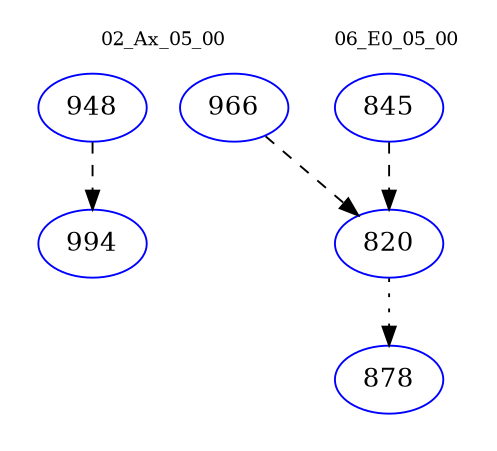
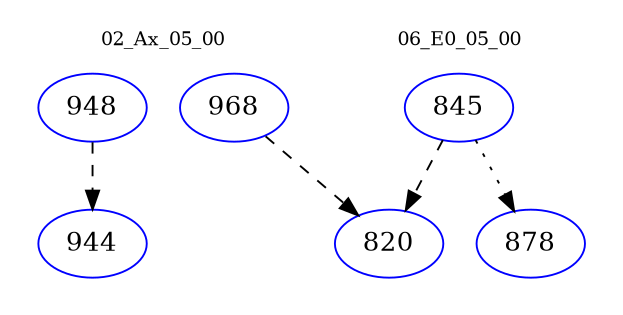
node "966": label "966" -> "968"
node "994": label "994" -> "944"
edge "820" -> "878": now "845" -> "878"
